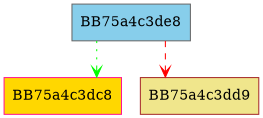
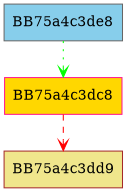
edge "BB75a4c3de8" -> "BB75a4c3dd9": now "BB75a4c3dc8" -> "BB75a4c3dd9"
